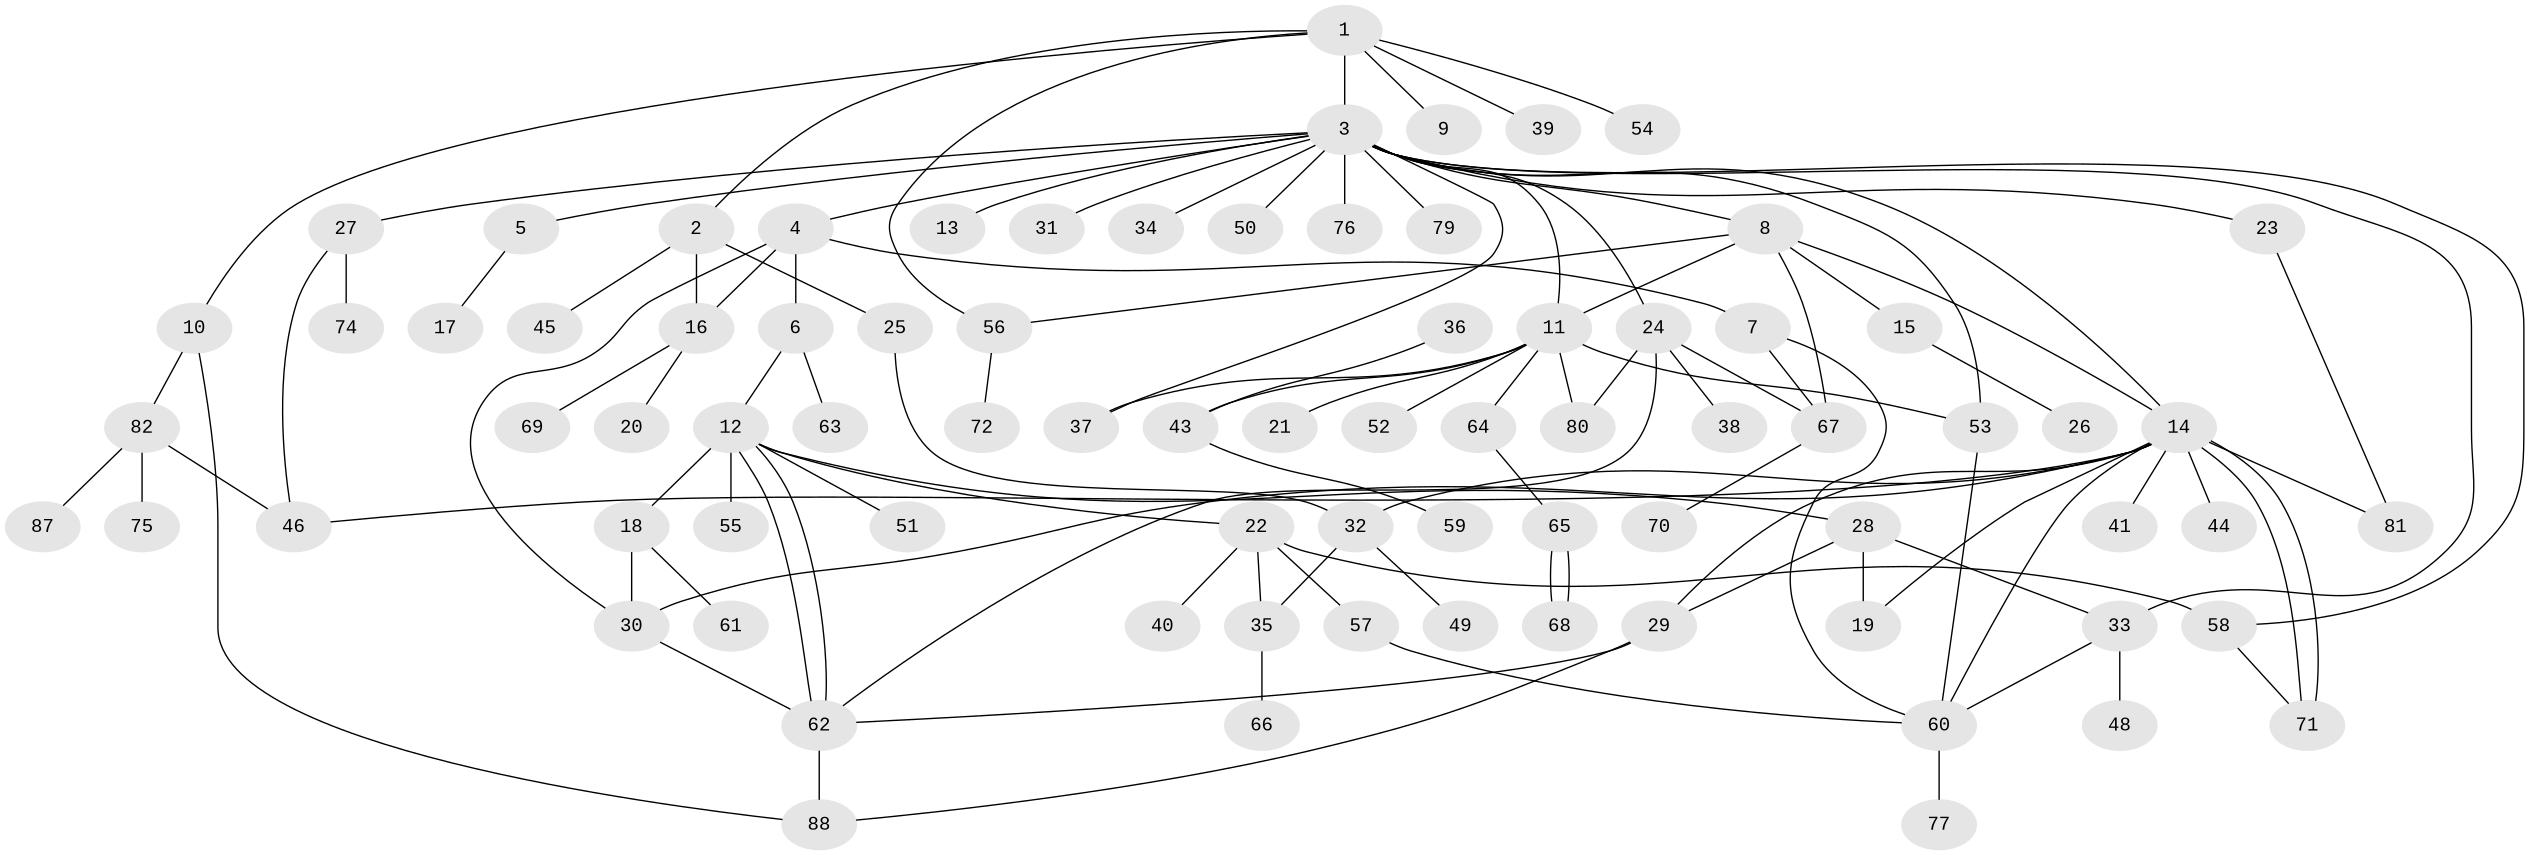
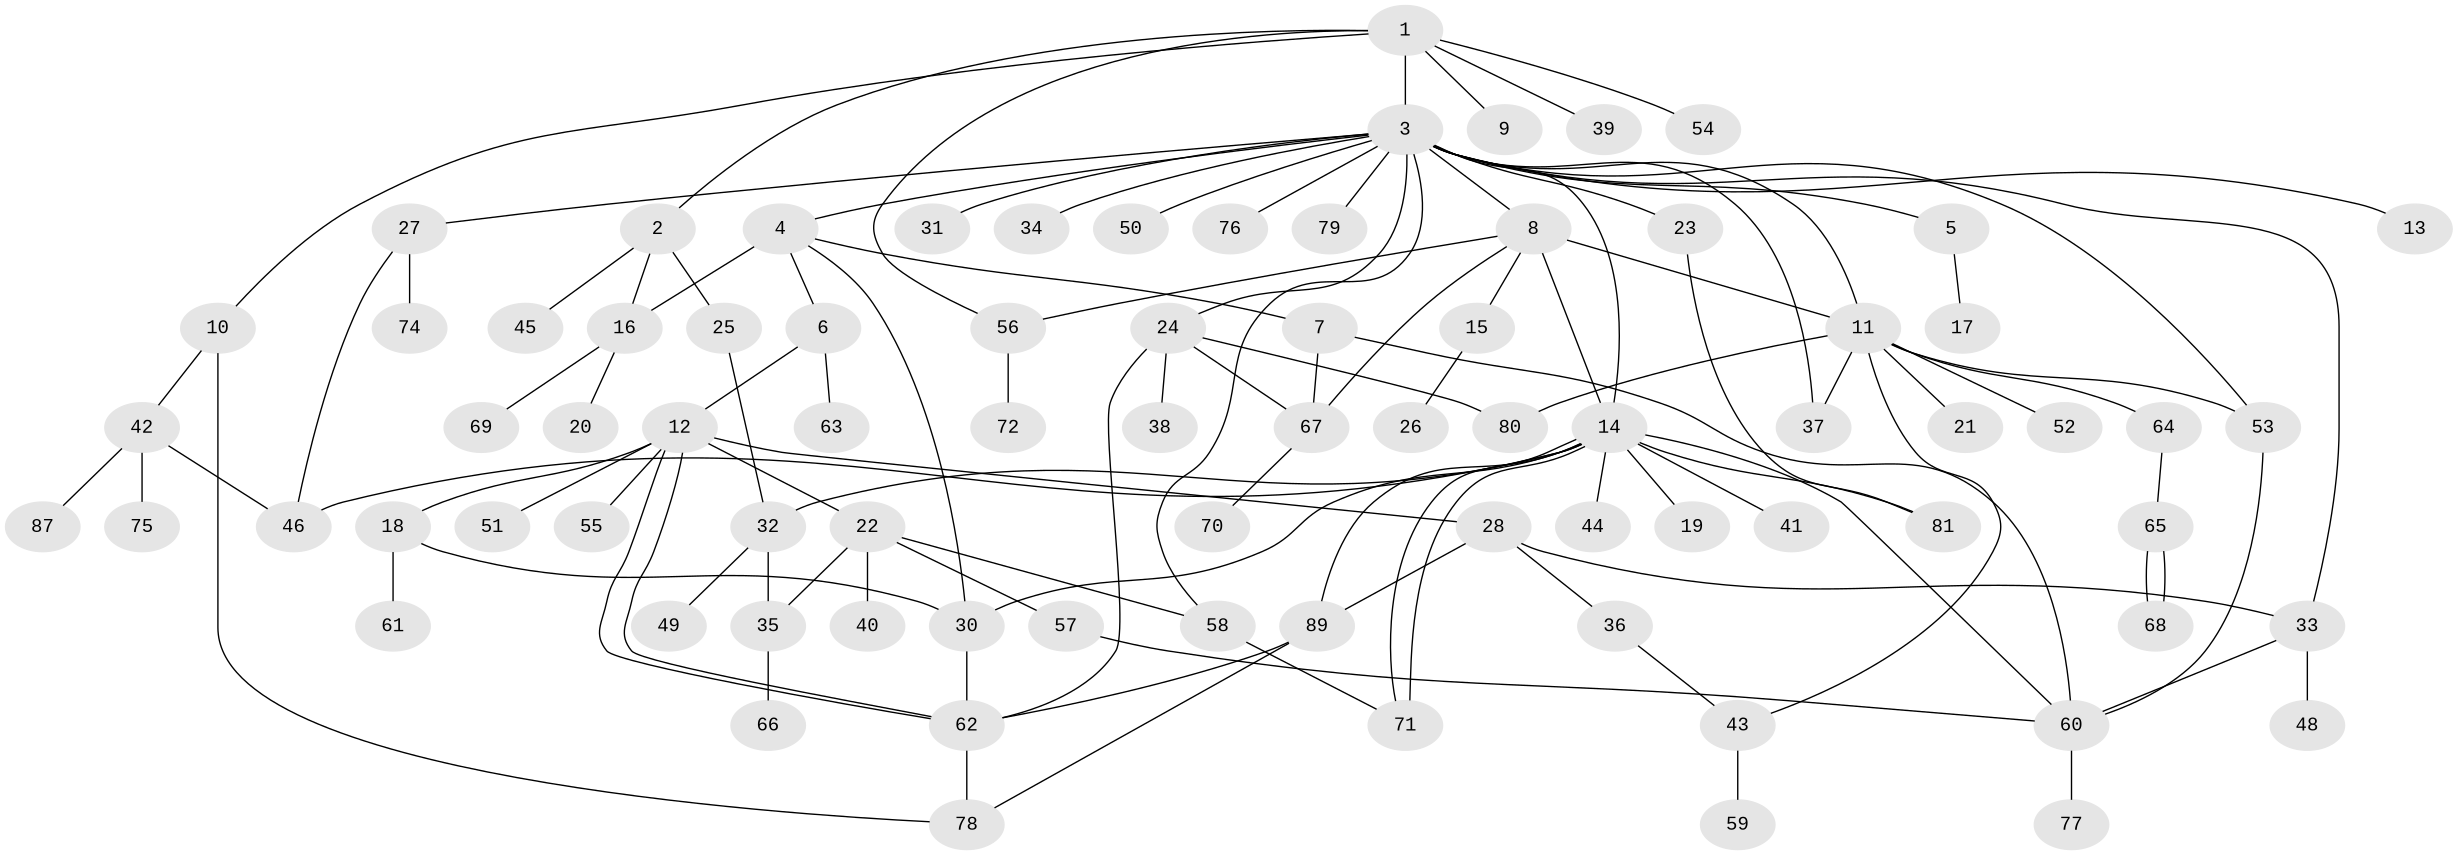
node "82": label "82" -> "42"
edge "28" -- "19": now "28" -- "36"
node "29": label "29" -> "89"
node "88": label "88" -> "78"
